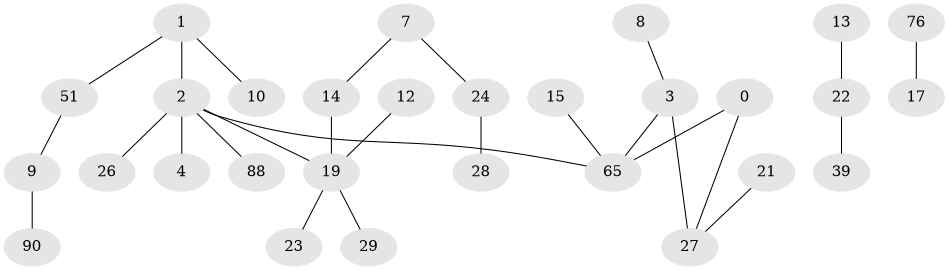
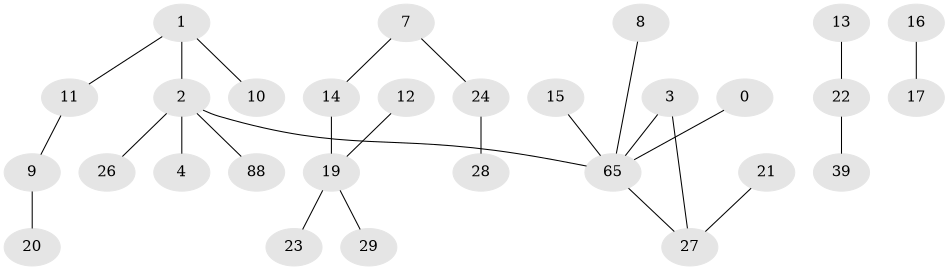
node "76": label "76" -> "16"
edge "8" -- "3": now "8" -- "65"
node "51": label "51" -> "11"
edge "2" -- "19": removed
edge "0" -- "27": now "65" -- "27"
node "90": label "90" -> "20"
